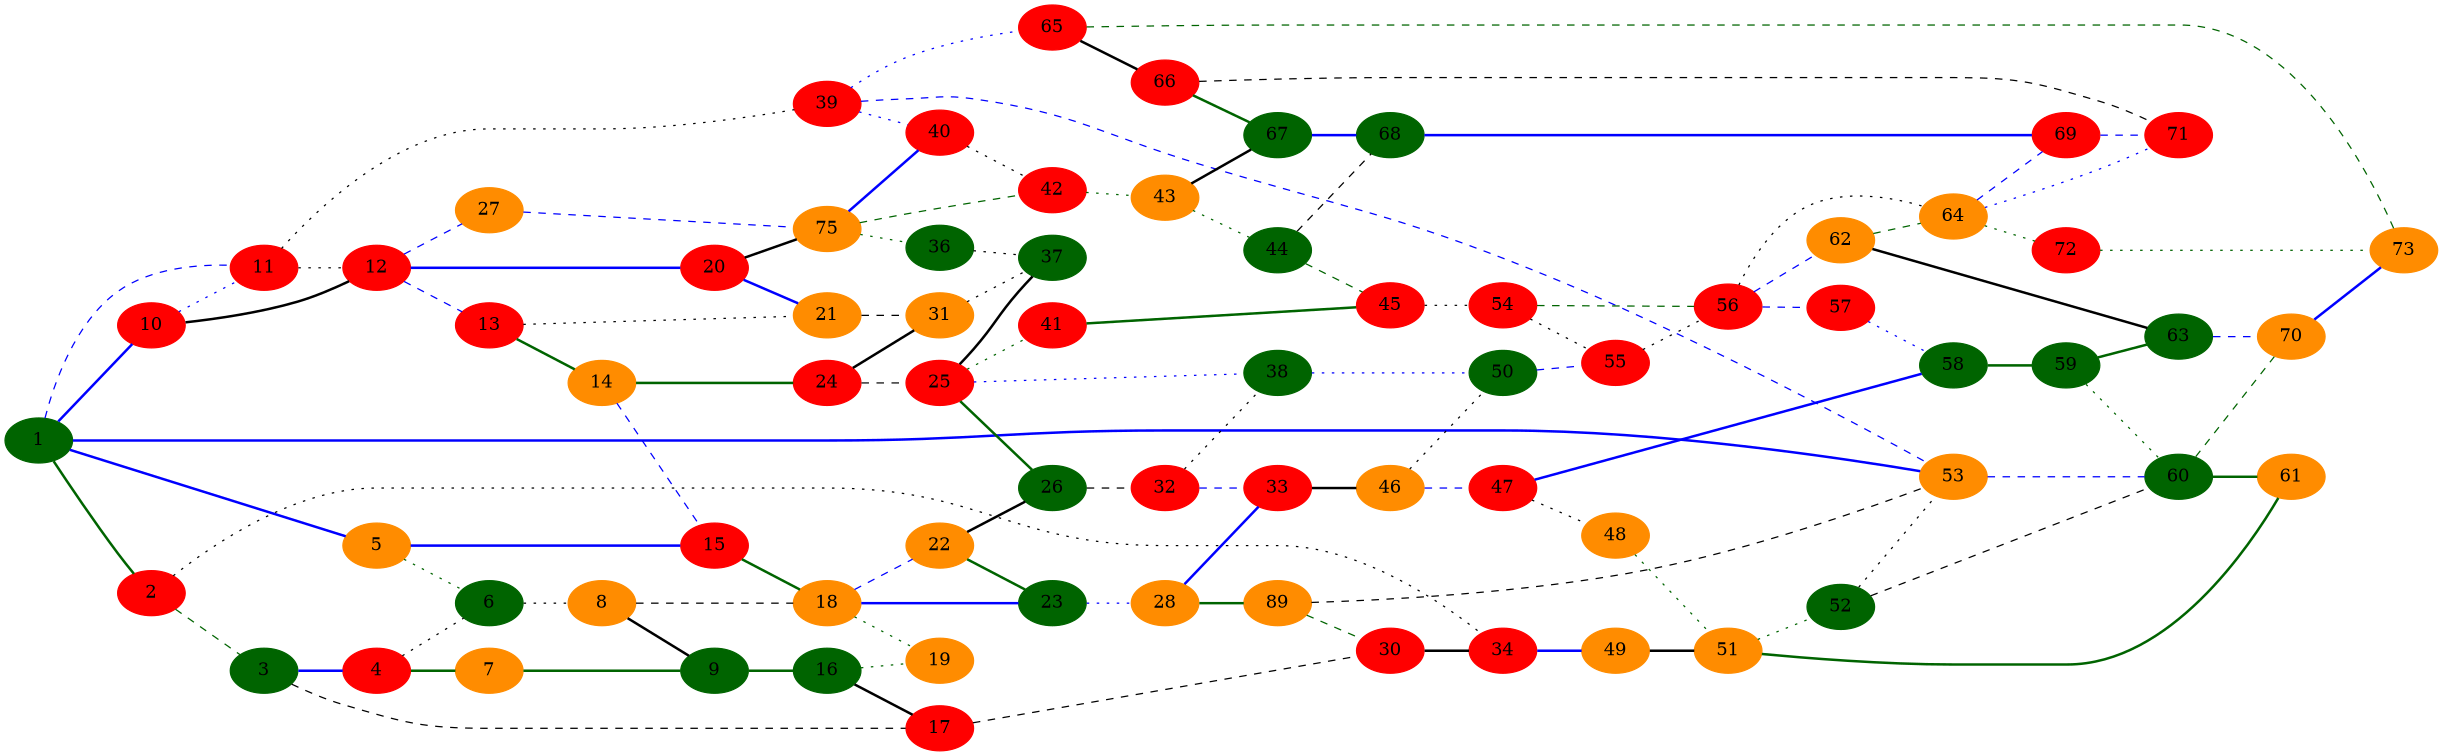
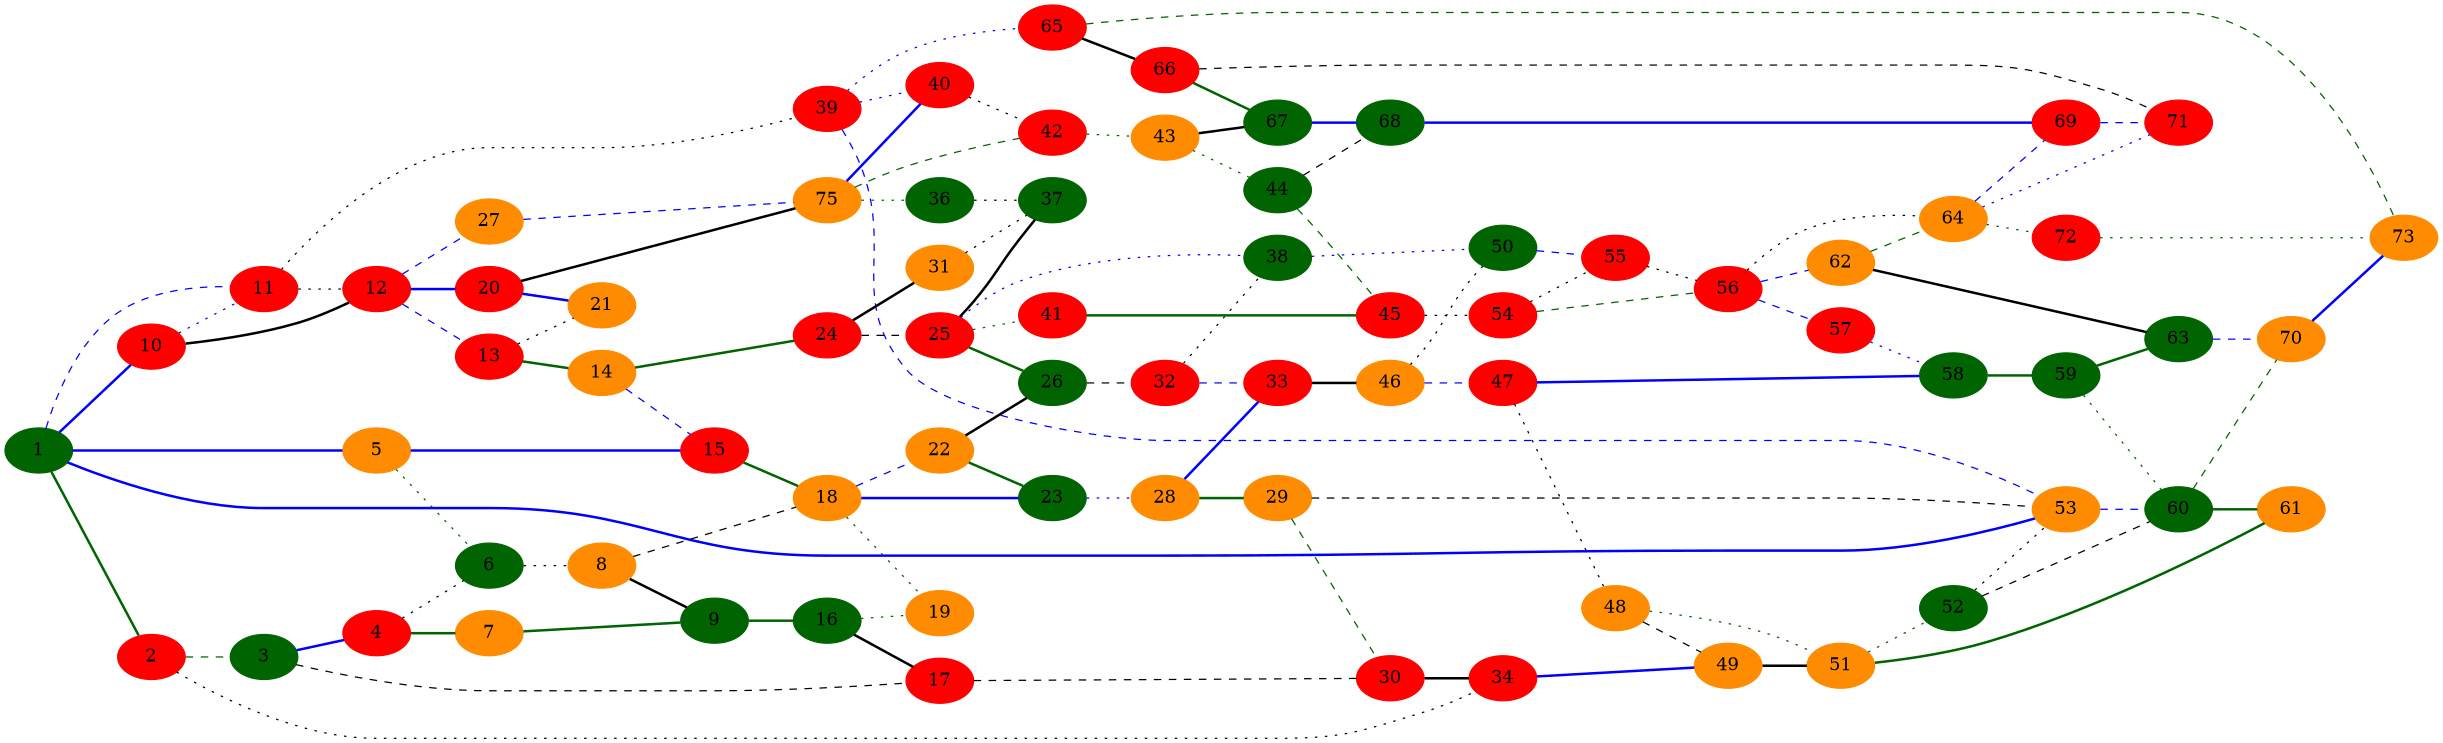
edge "21" -- "31": removed
node "89": label "89" -> "29"
edge "48" -- "49": added
